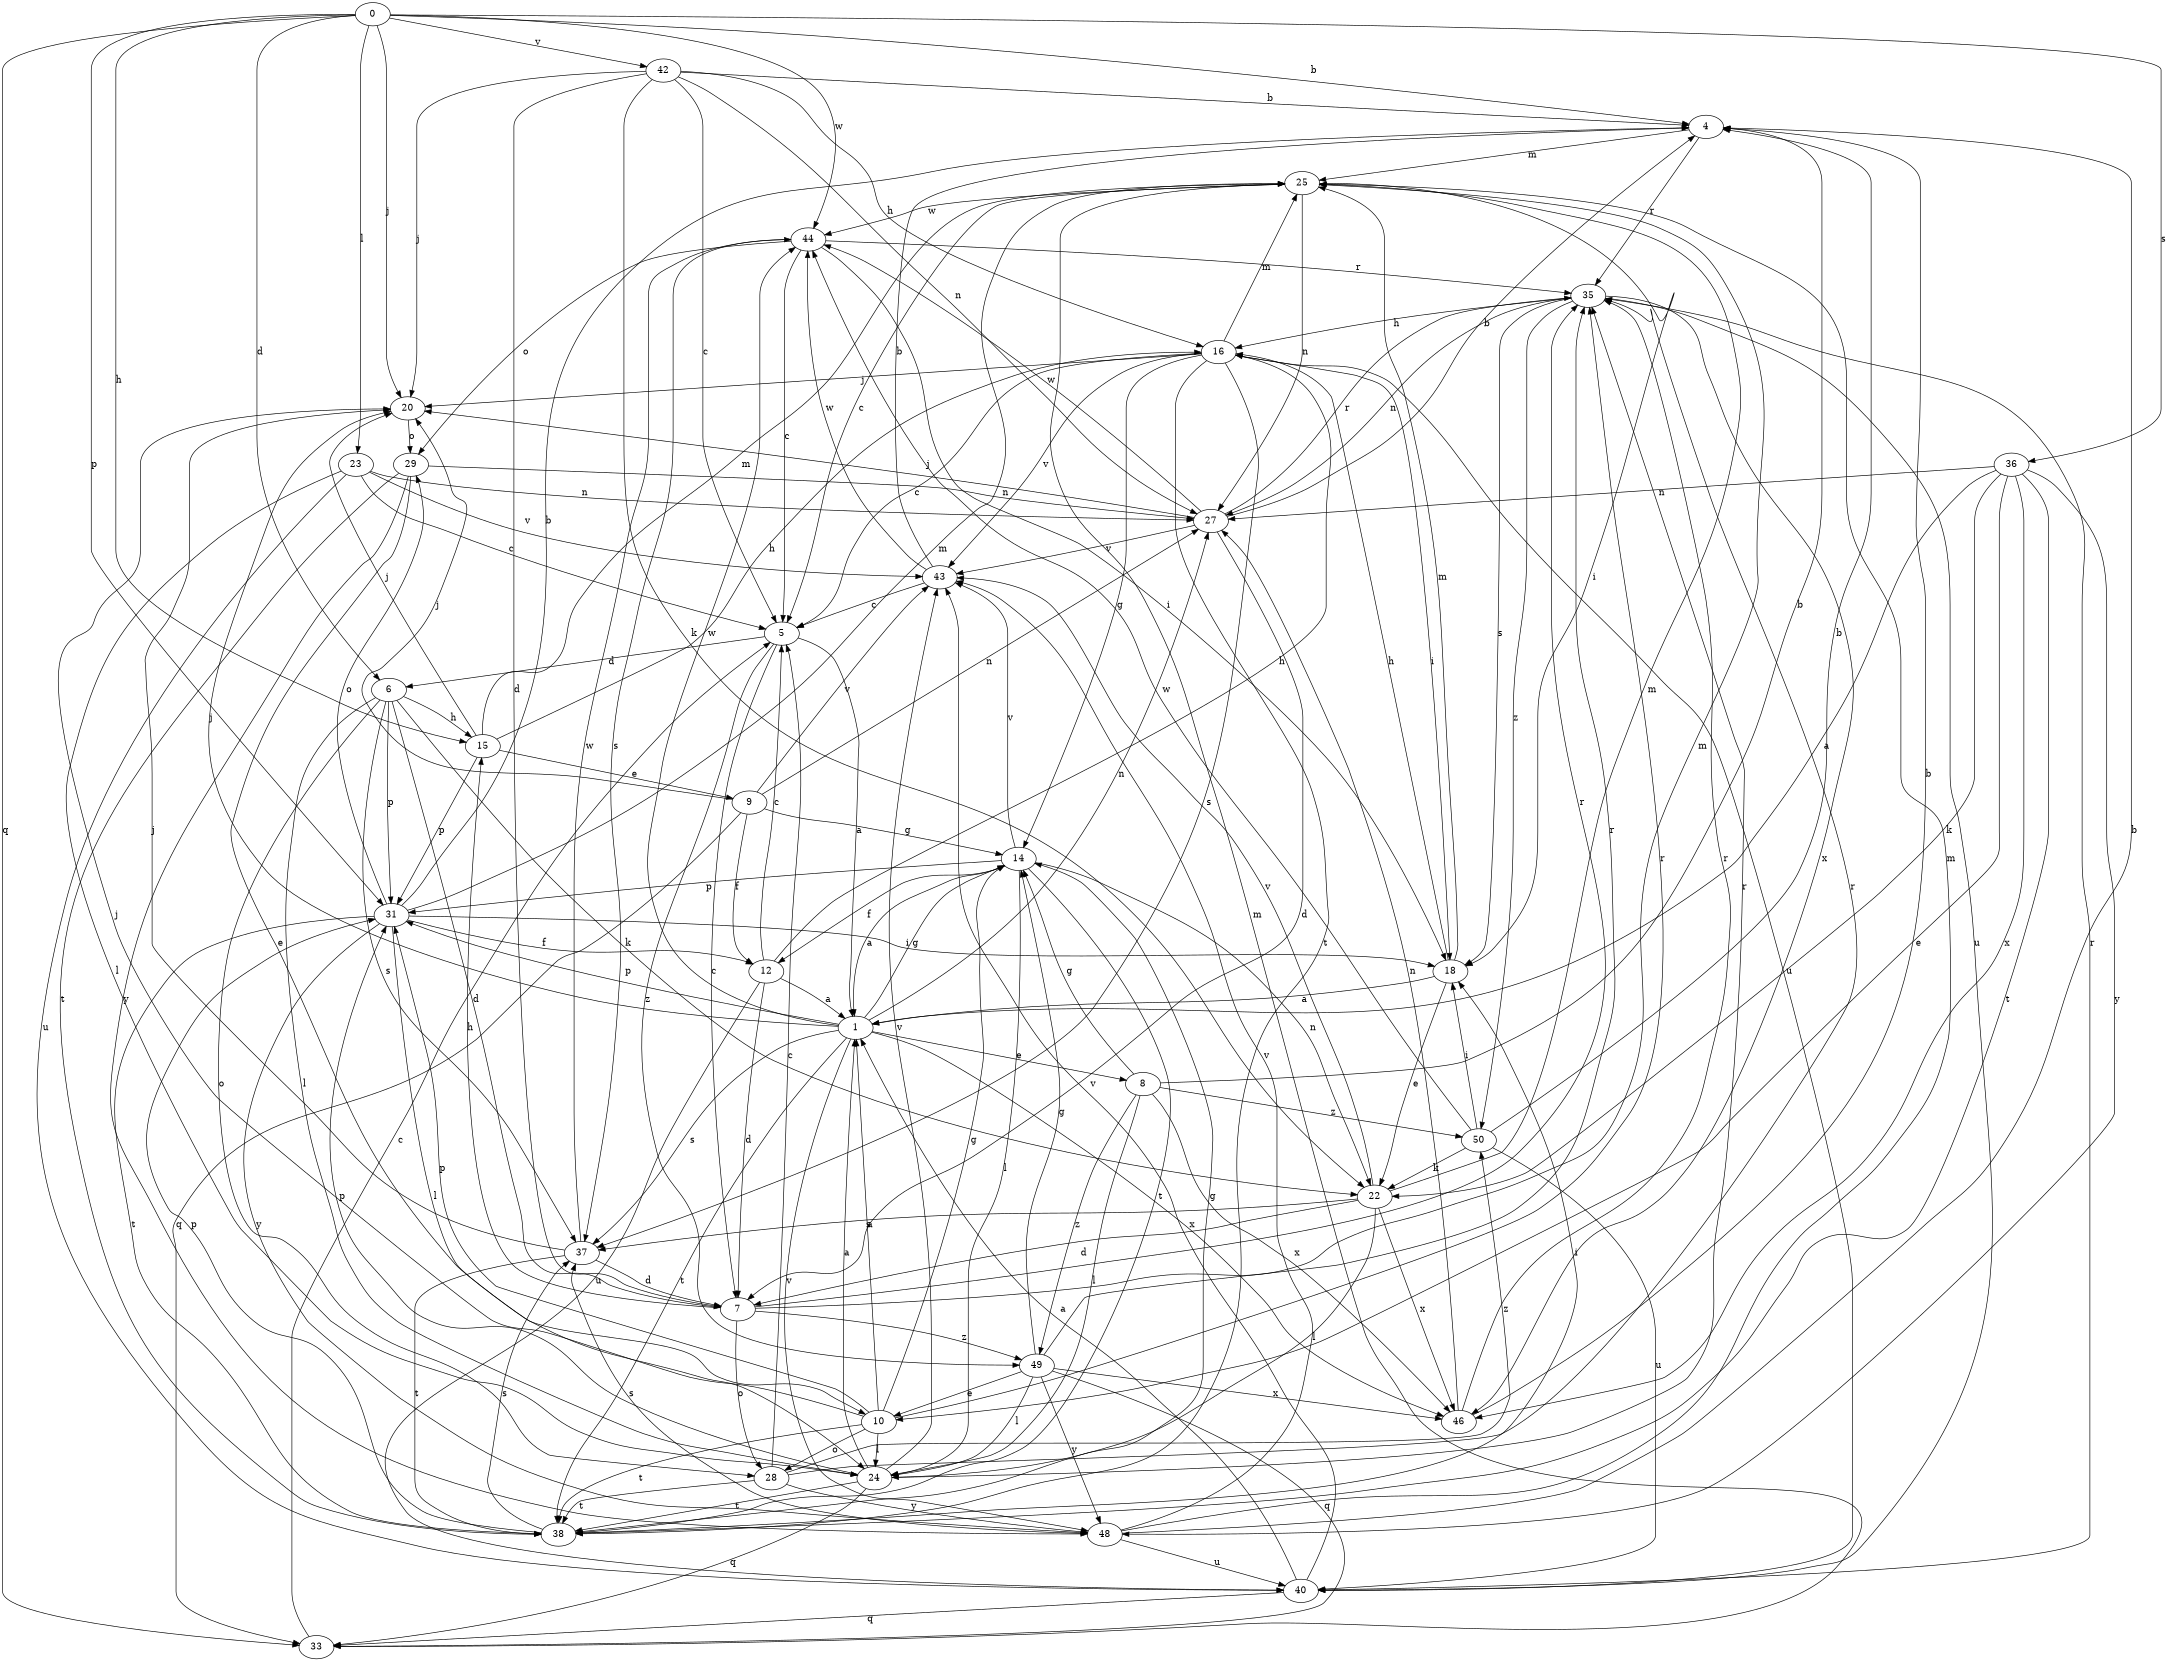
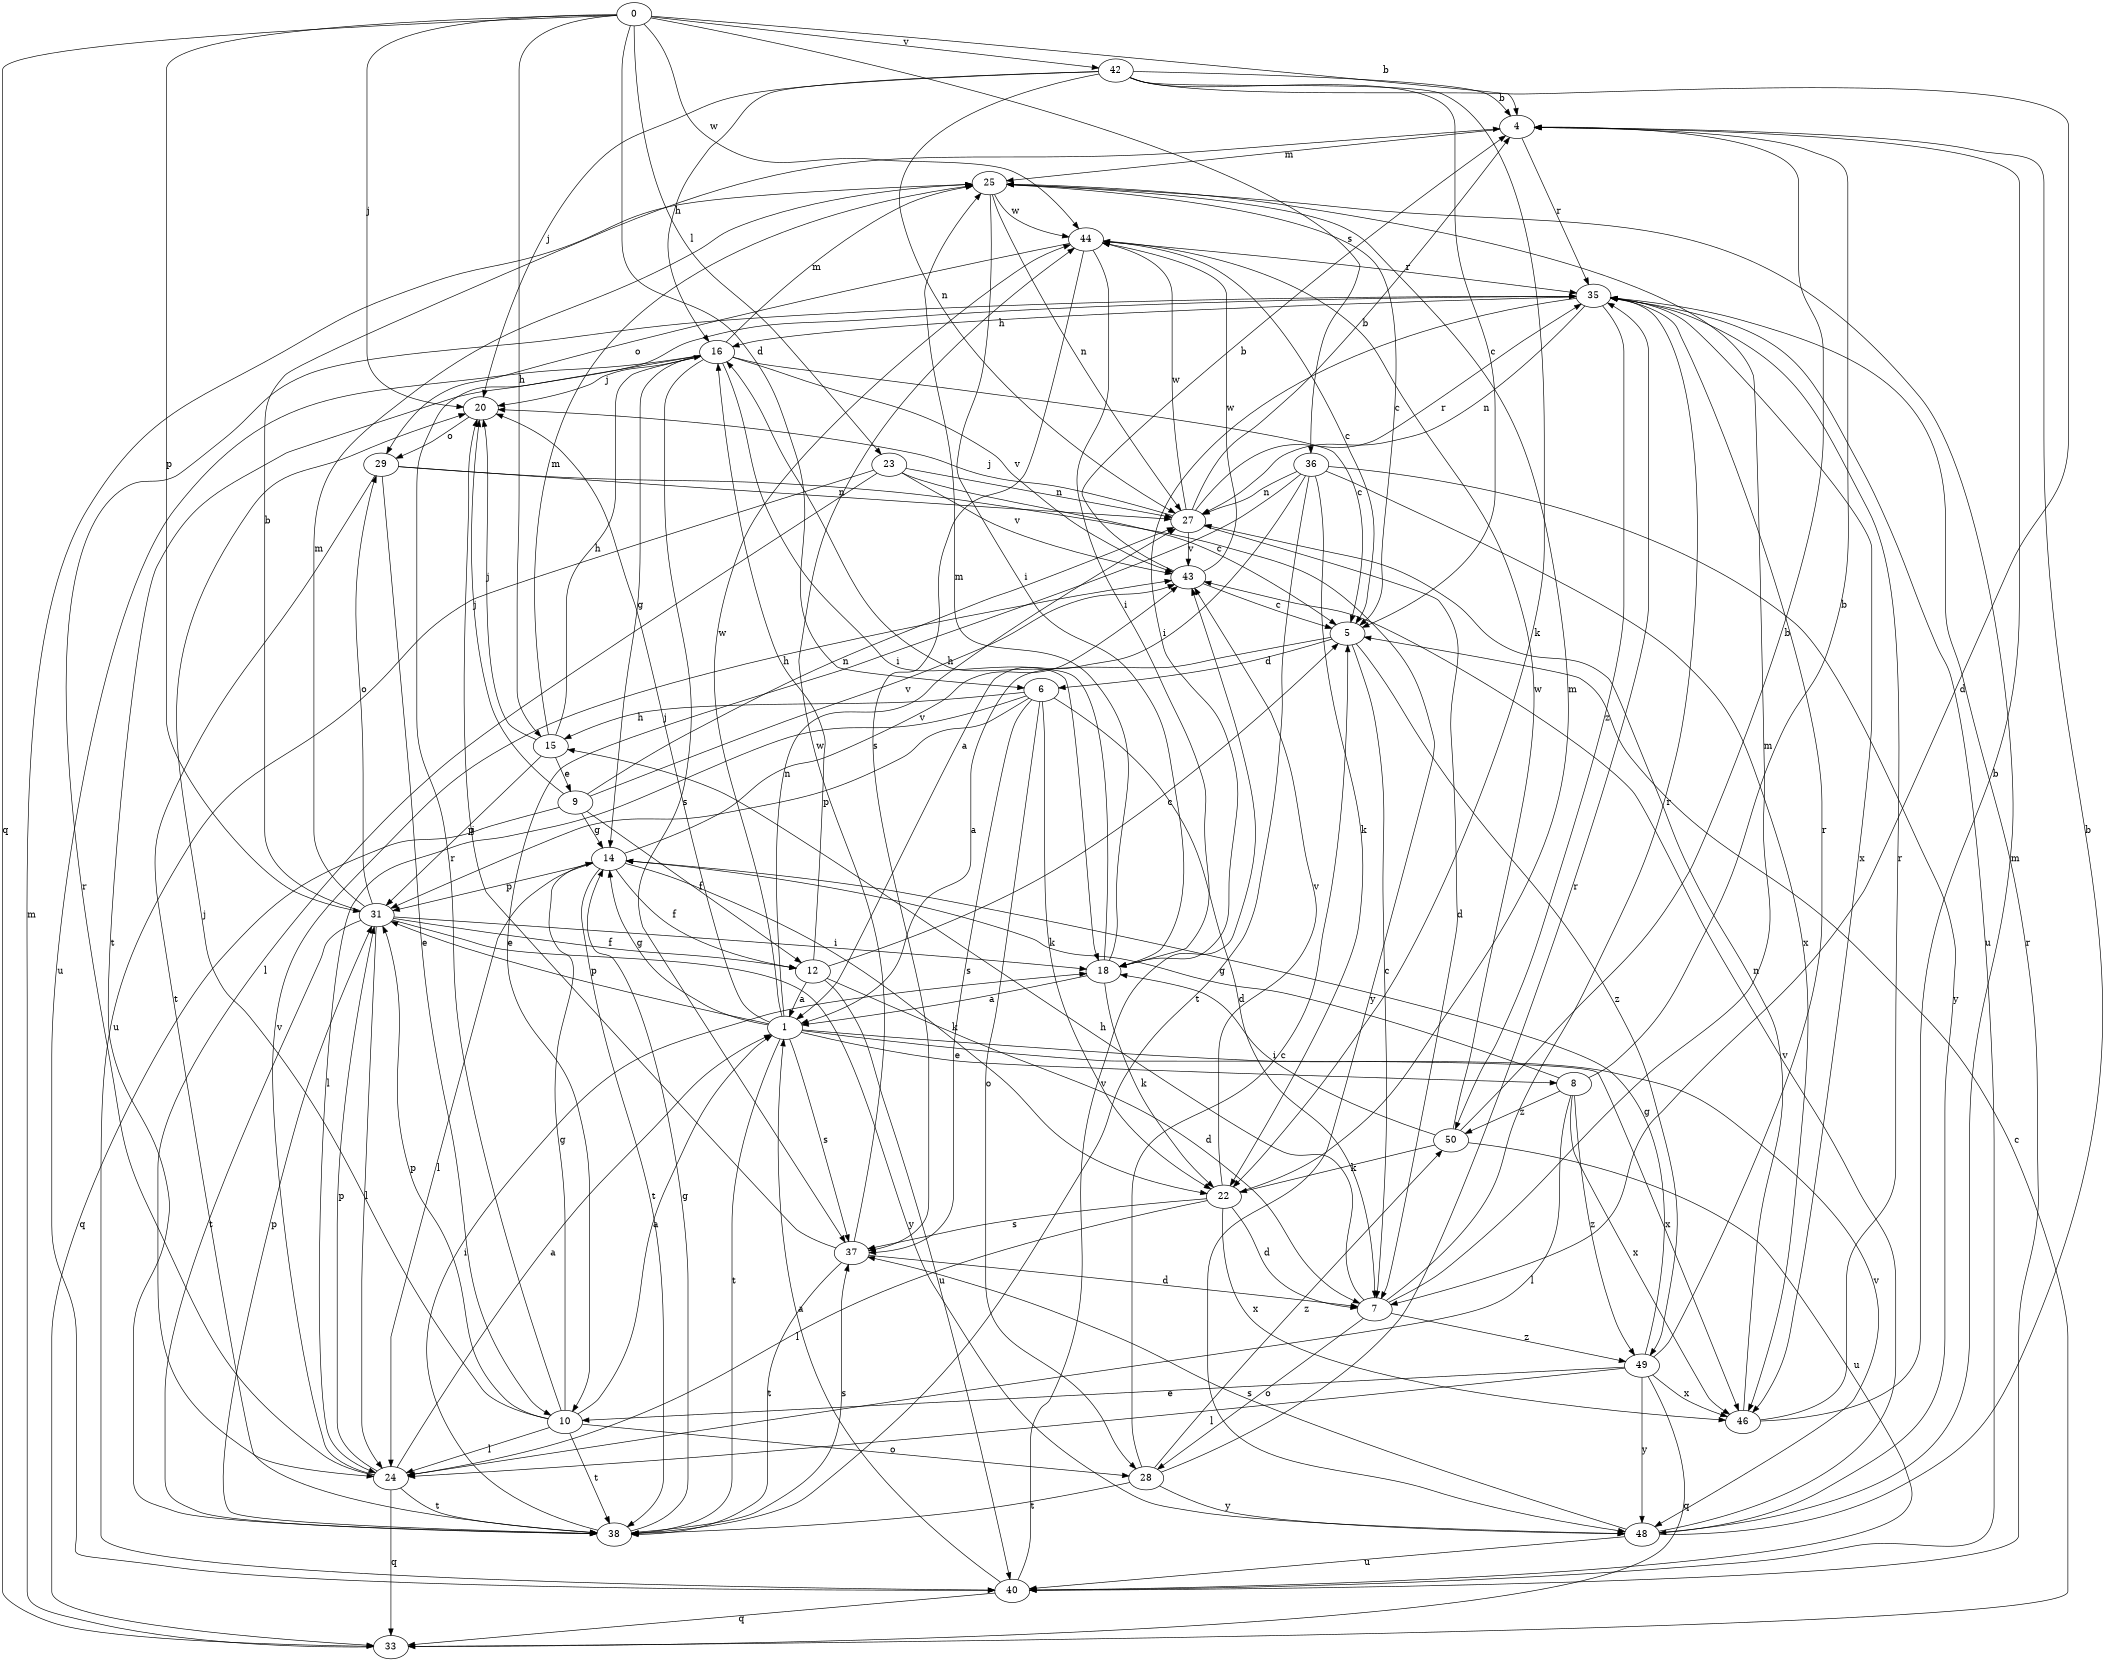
edge "35" -> "18": label "s" -> "i"
edge "14" -> "1": removed, label "a"
edge "14" -> "22": label "n" -> "k"
edge "18" -> "22": label "e" -> "k"
